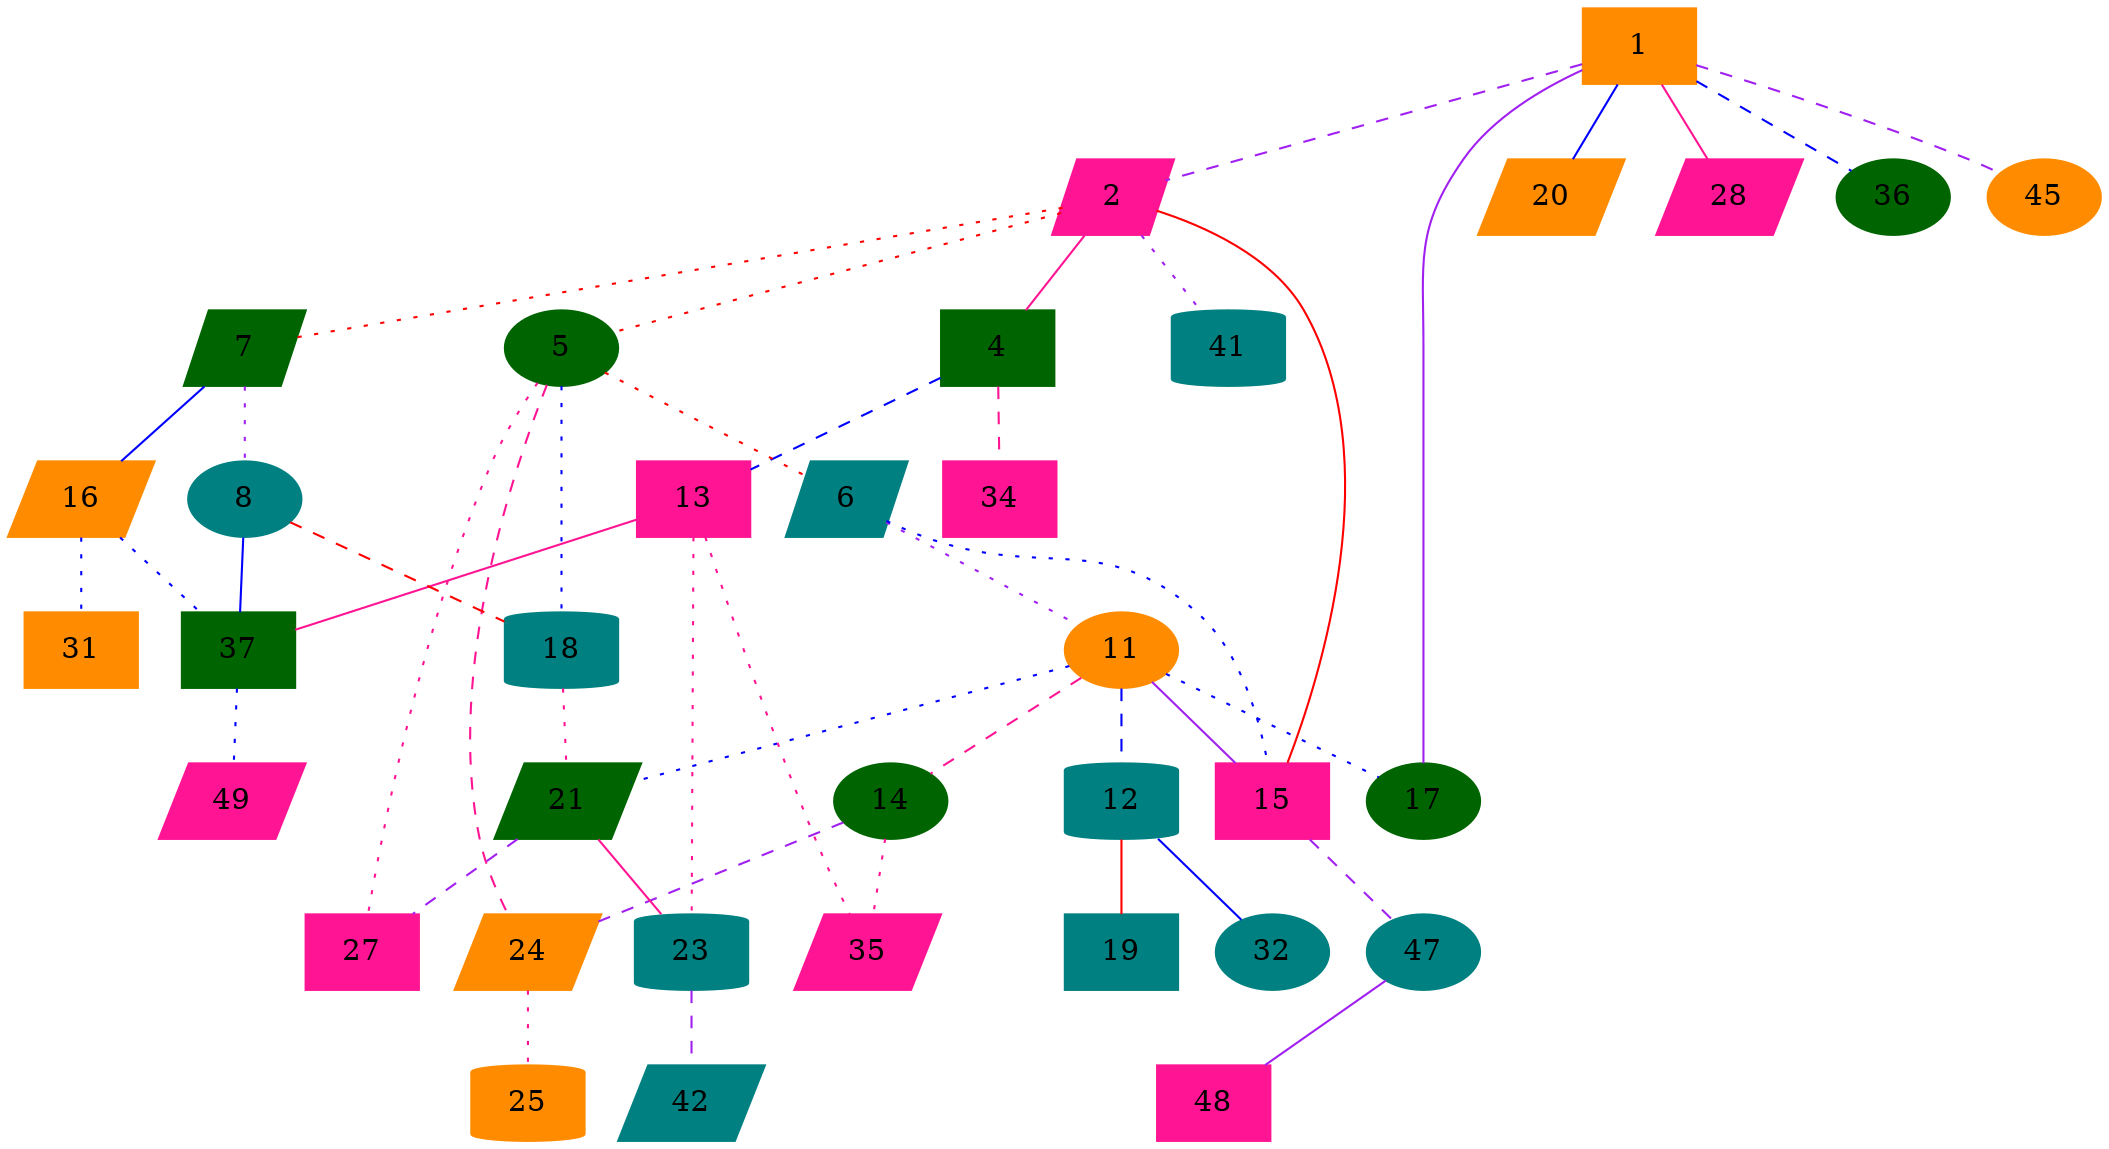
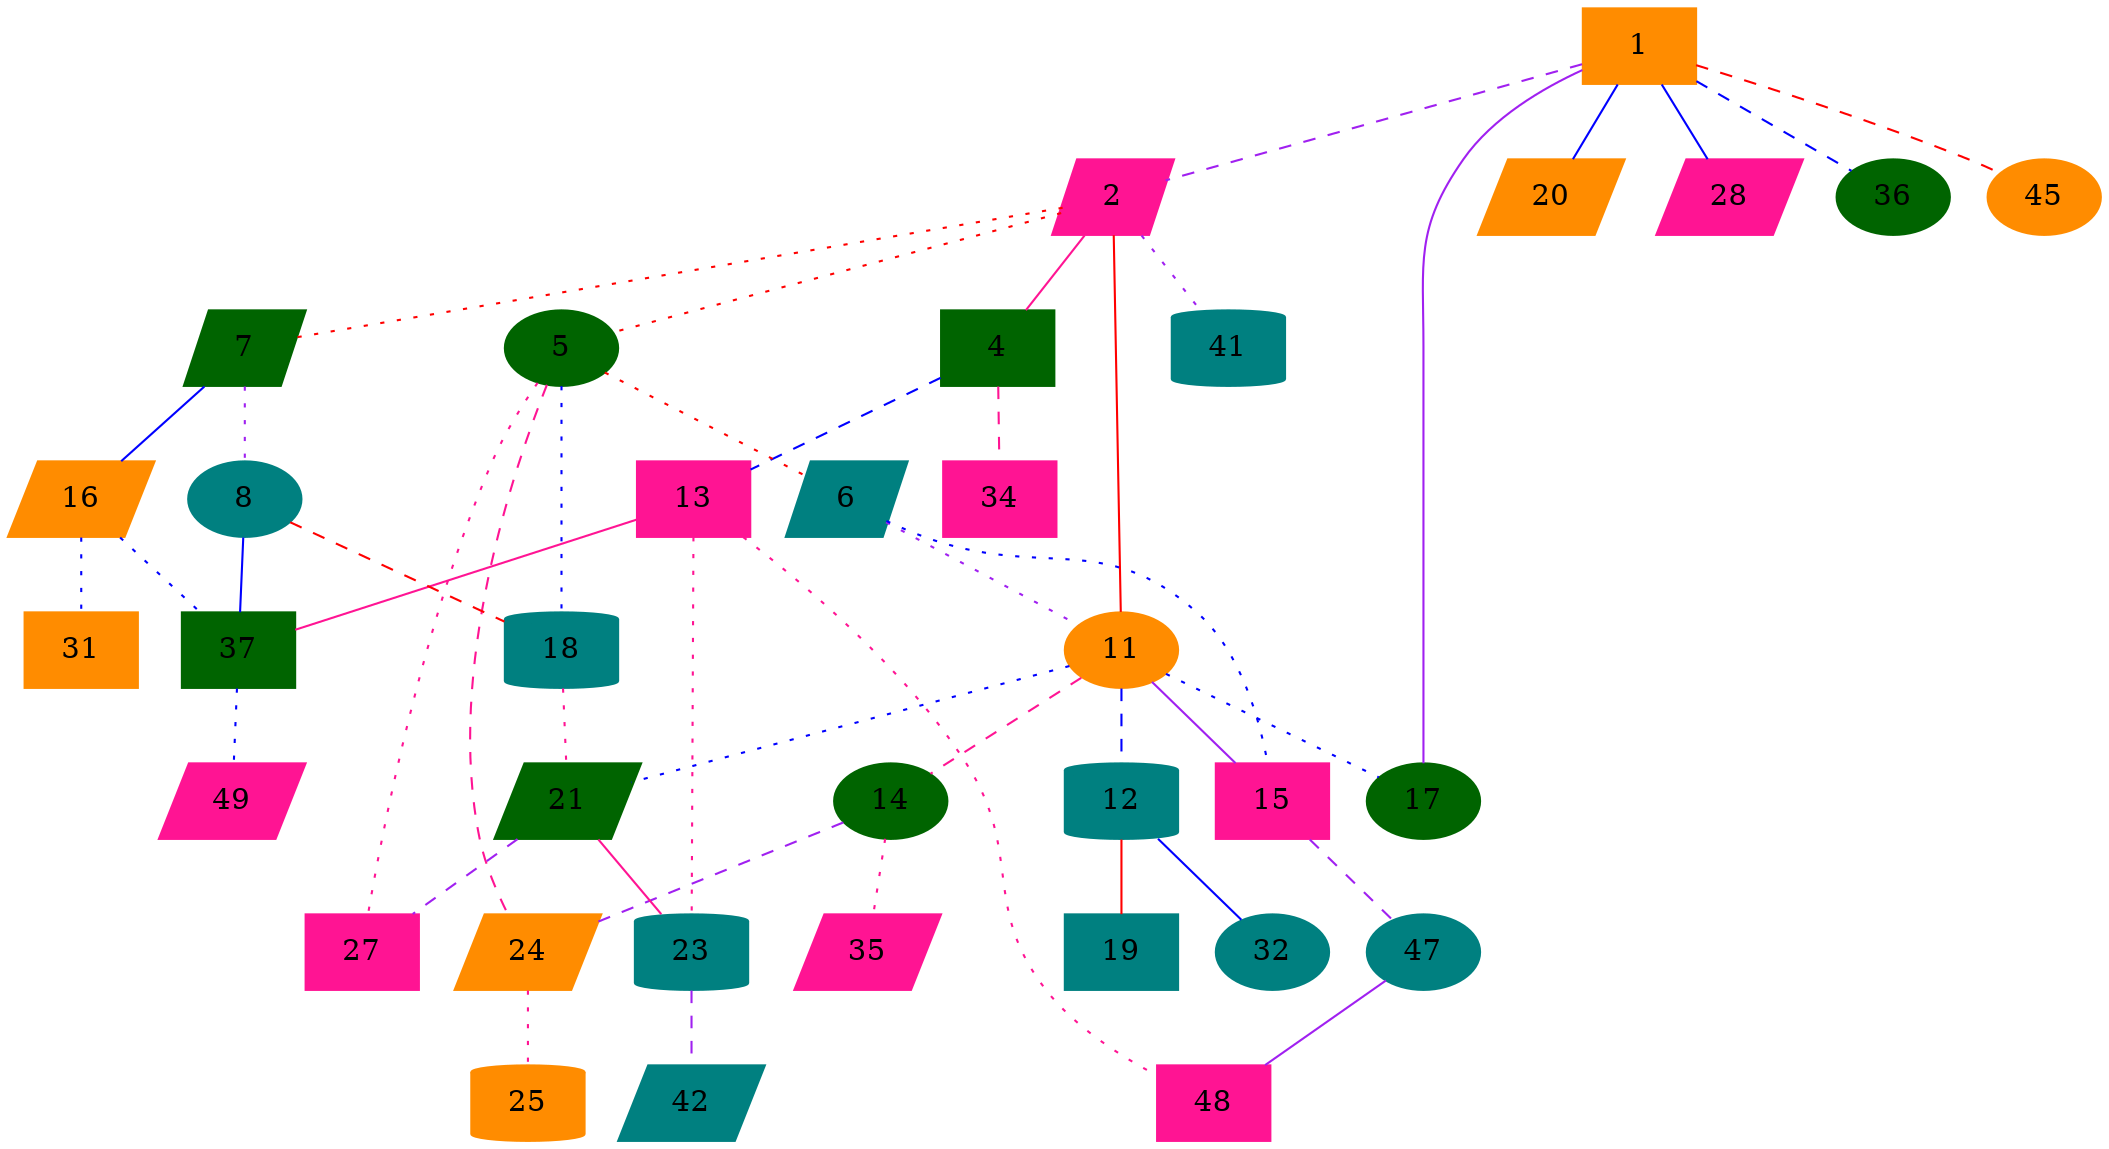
edge "1" -- "45": color purple -> red
edge "1" -- "28": color deeppink -> blue
edge "2" -- "15": now "2" -- "11"
edge "13" -- "35": now "13" -- "48"
